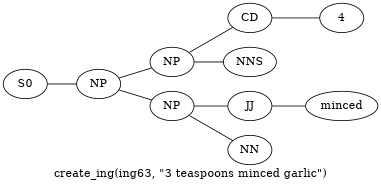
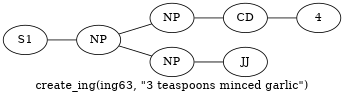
node "NNS": removed
node "S0": label "S0" -> "S1"
node "minced": removed
node "NN": removed
